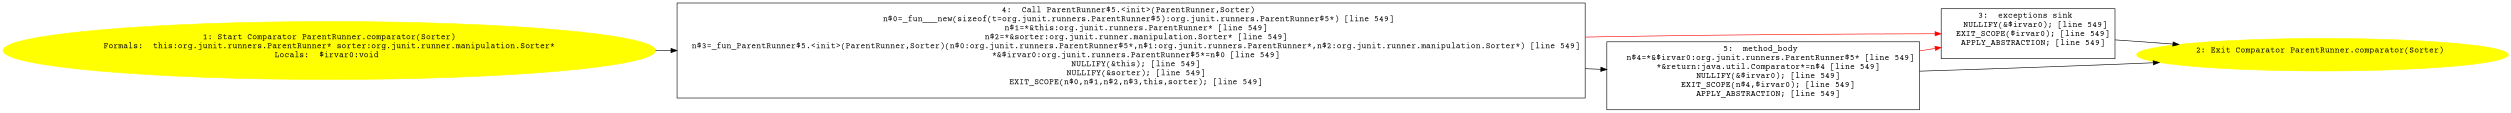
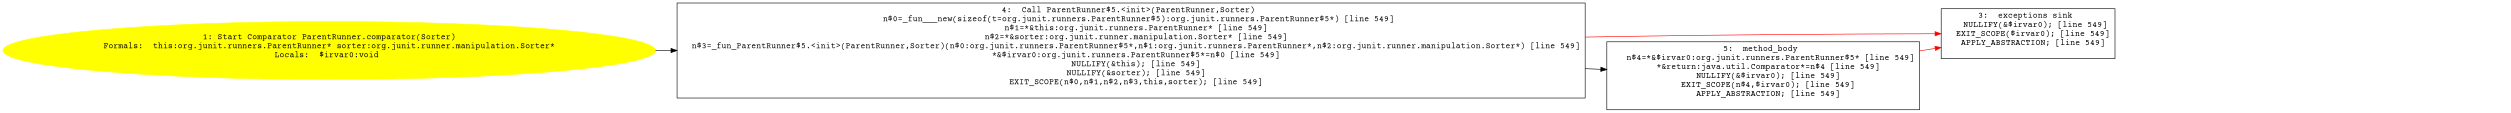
node "2: Exit Comparator ParentRunner.comparator(Sorter)": removed
